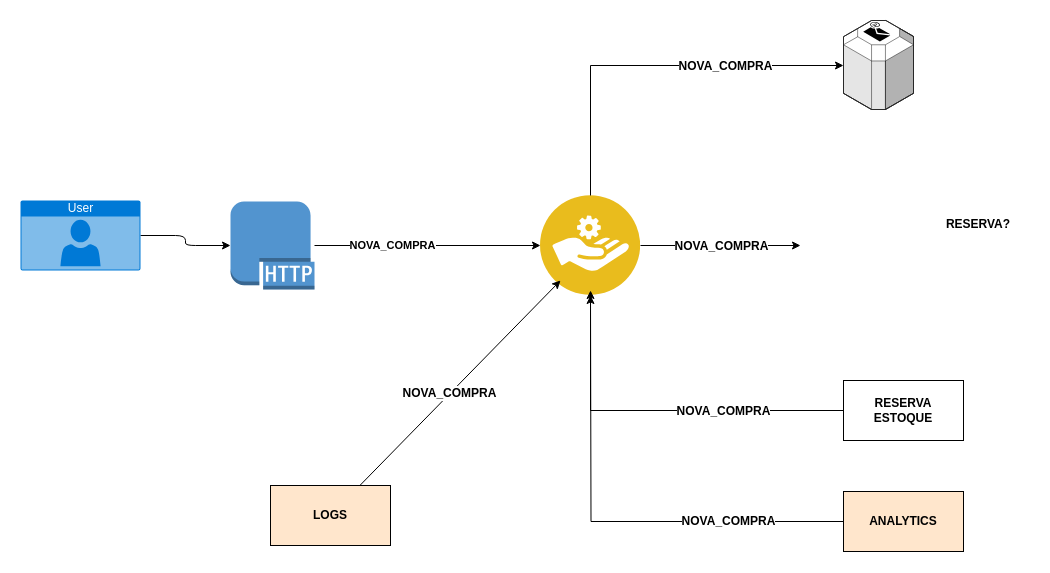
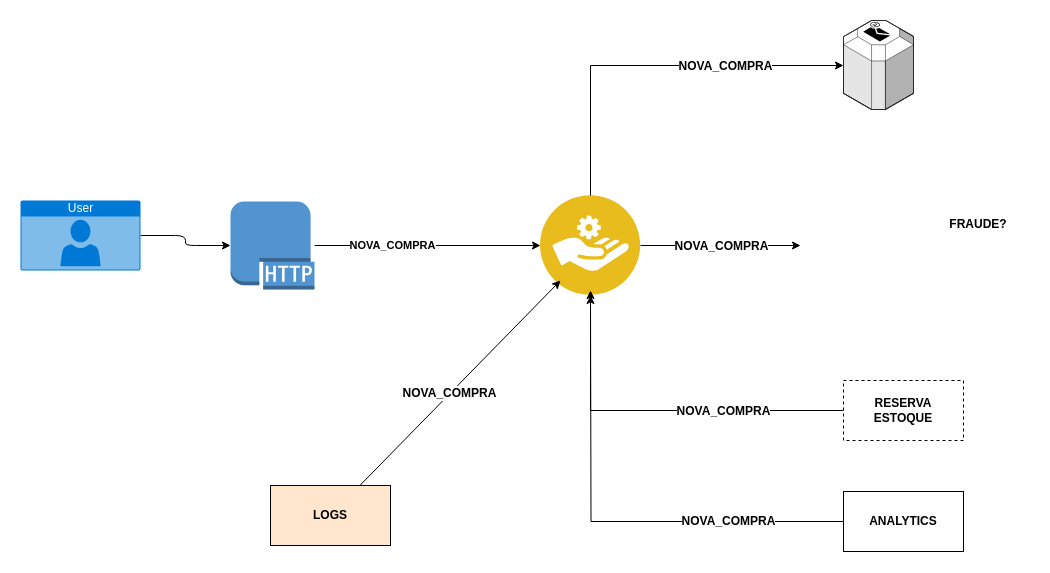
node "RESERVA?": label "RESERVA?" -> "FRAUDE?"
node "RESERVA ESTOQUE": style solid -> dashed
node "ANALYTICS": fillcolor #ffe6cc -> #ffffff
